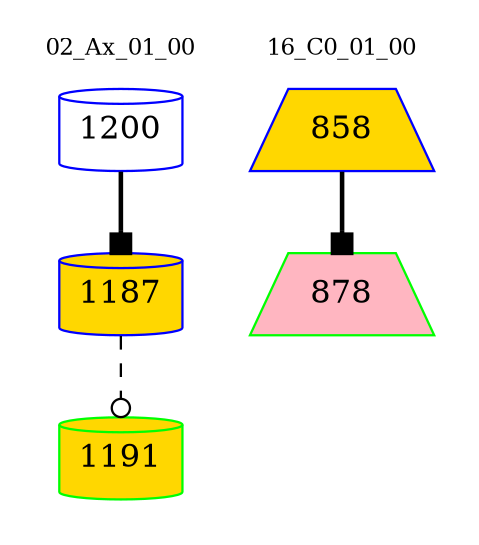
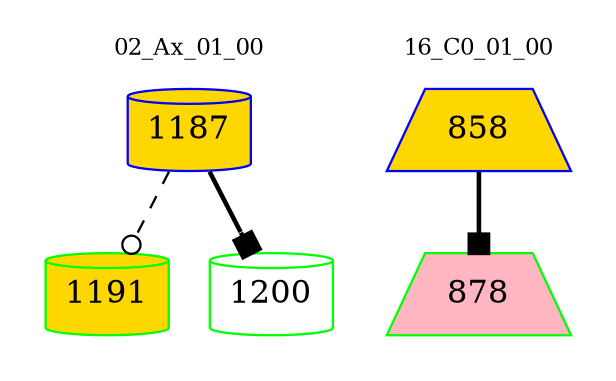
node "1200": color blue -> green
edge "1200" -> "1187": reversed
